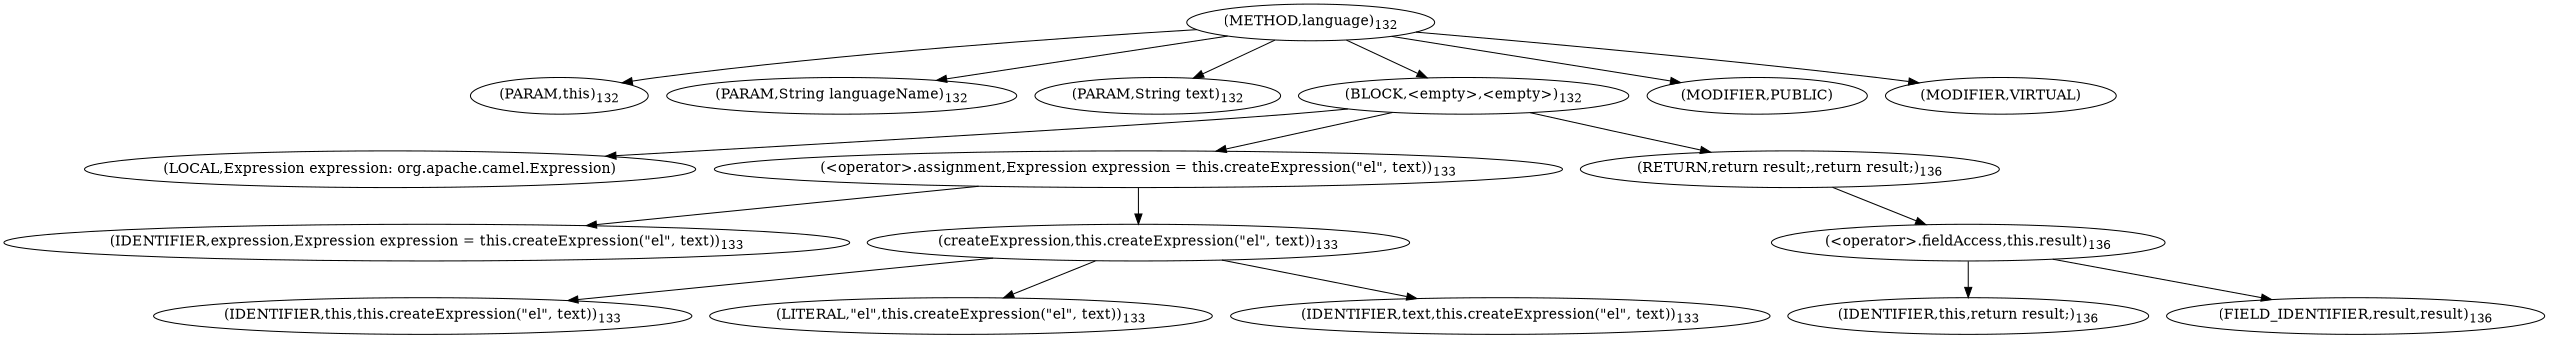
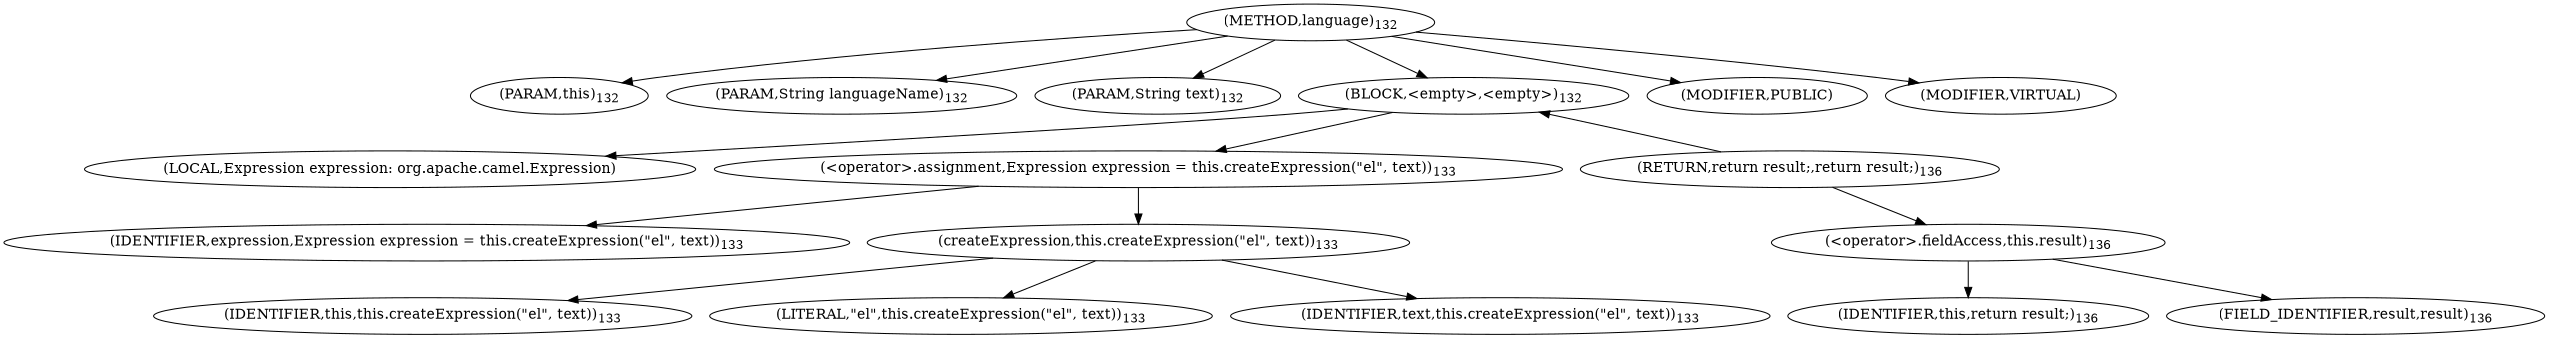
edge "(BLOCK,<empty>,<empty>)" -> "(RETURN,return result;,return result;)": reversed
